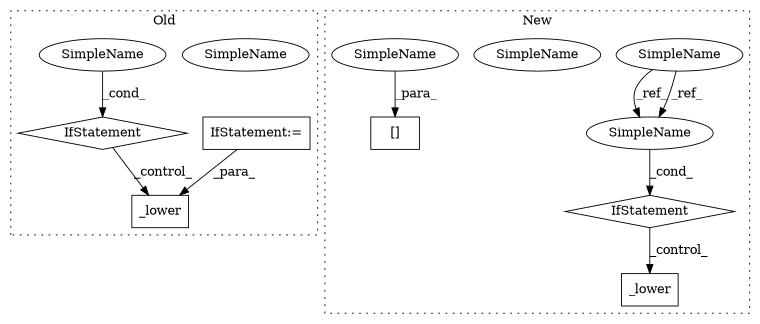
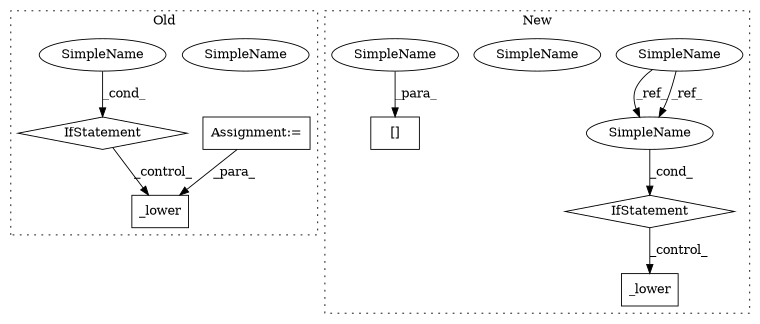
node "IfStatement:=": label "IfStatement:=" -> "Assignment:="
